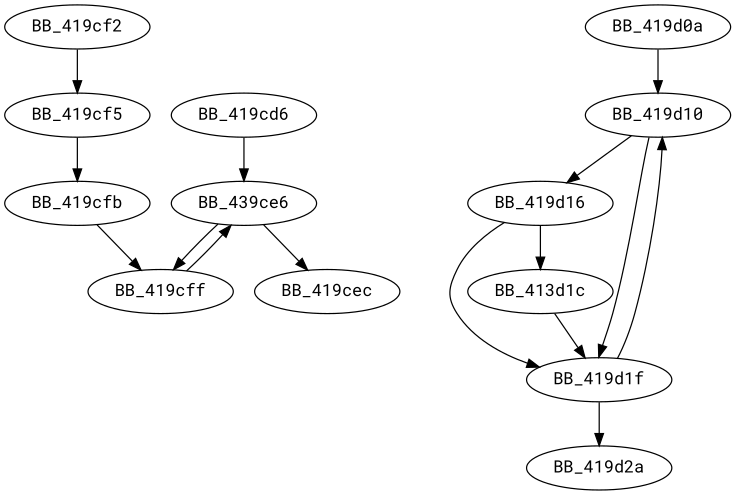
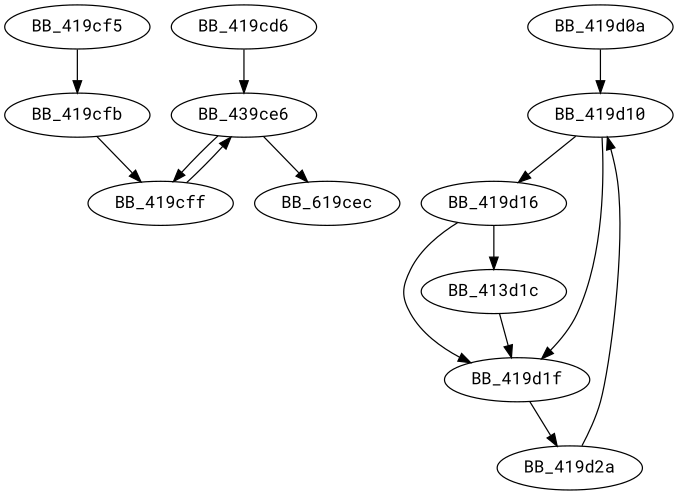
node "BB_419cf2": removed
edge "BB_419d1f" -> "BB_419d10": now "BB_419d2a" -> "BB_419d10"
node "BB_419cec": label "BB_419cec" -> "BB_619cec"
